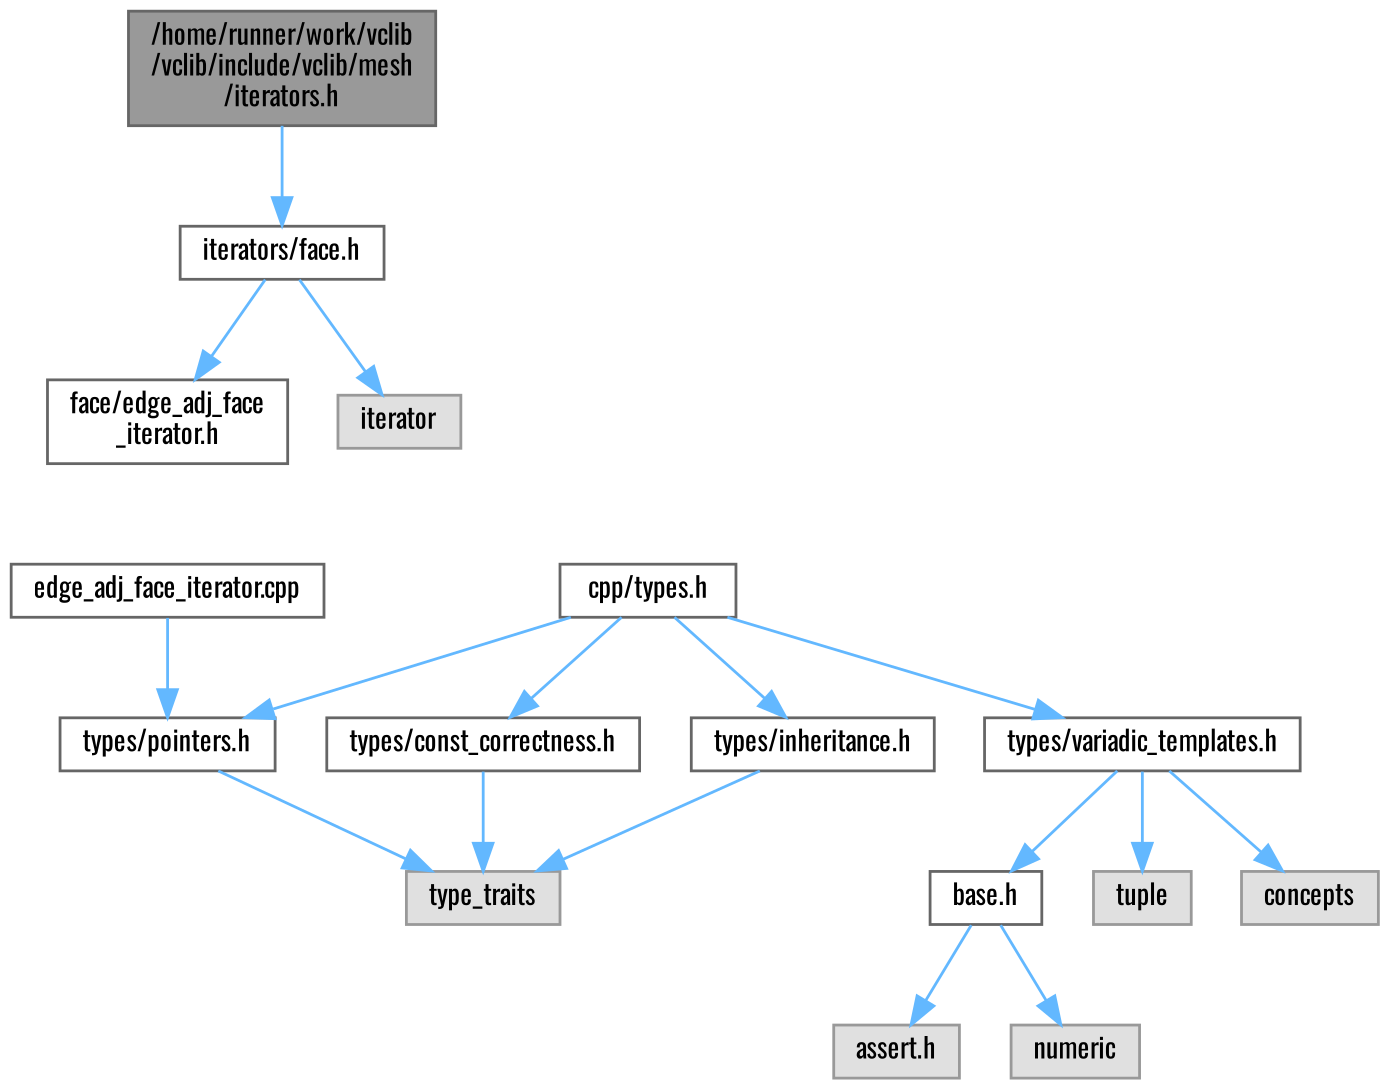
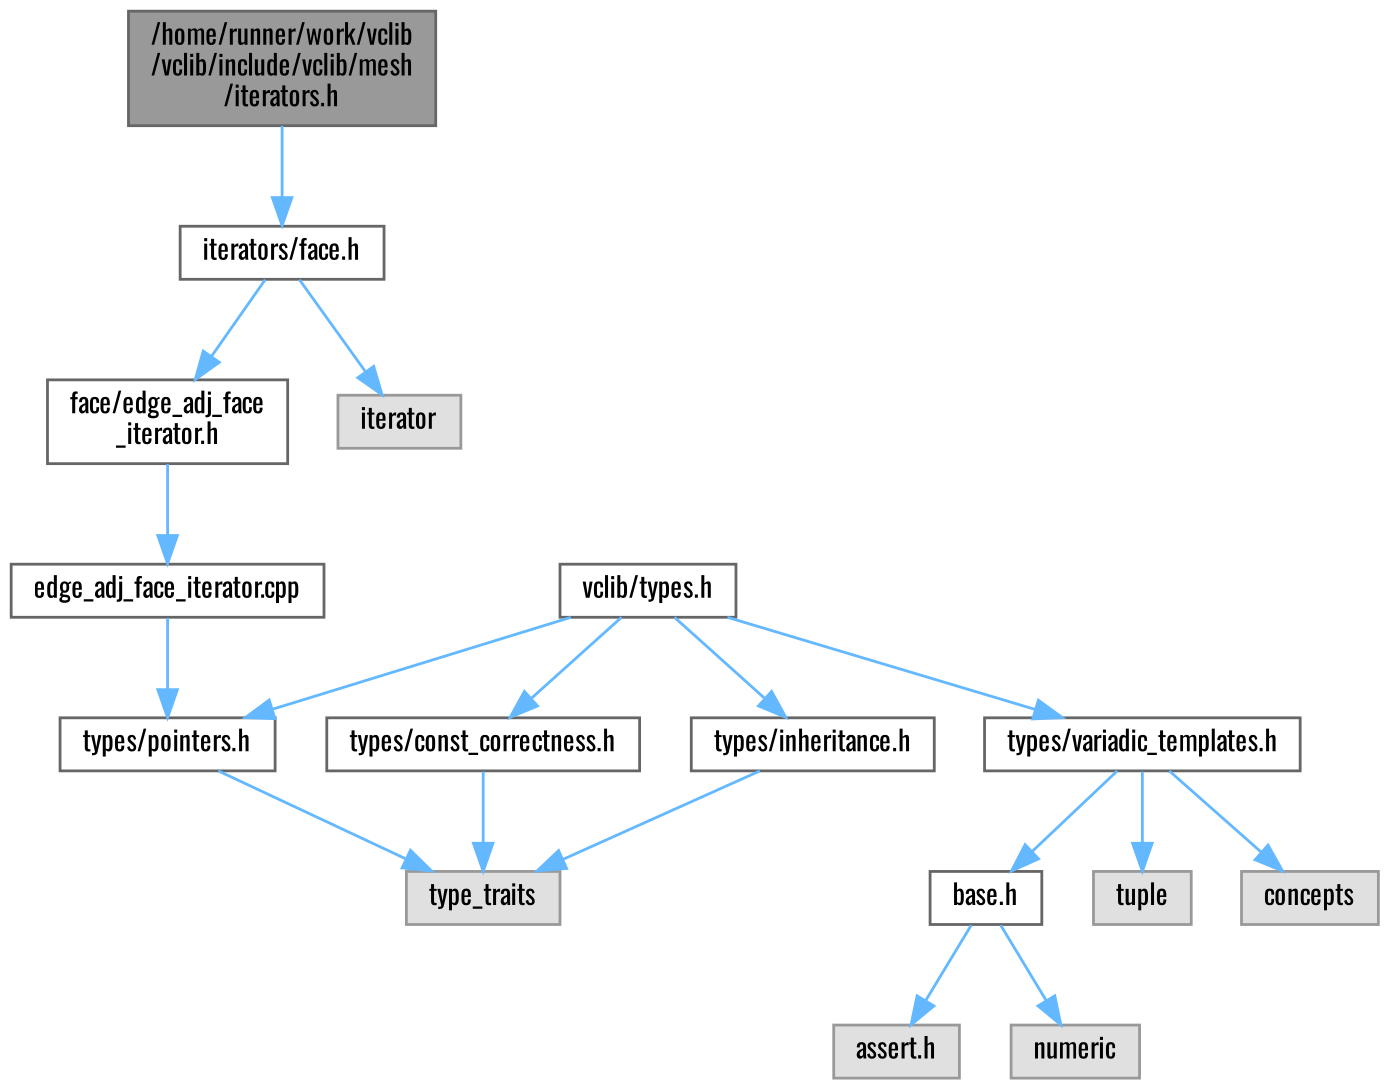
edge "face/edge_adj_face _iterator.h" -> "edge_adj_face_iterator.cpp": added
node "cpp/types.h": label "cpp/types.h" -> "vclib/types.h"
